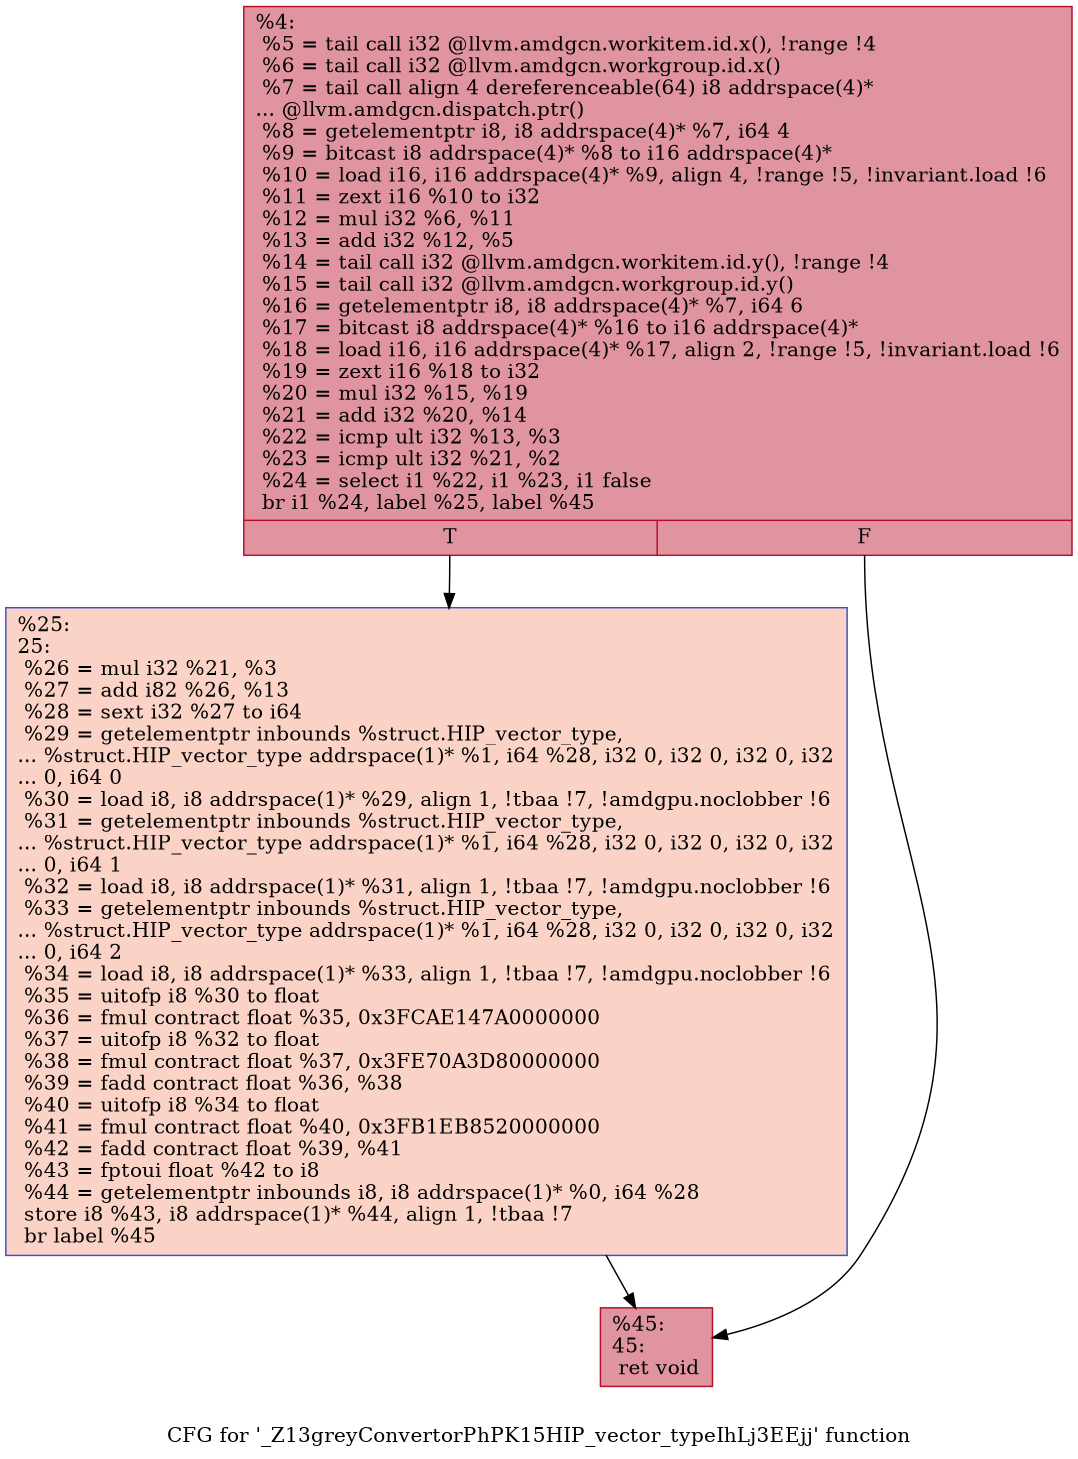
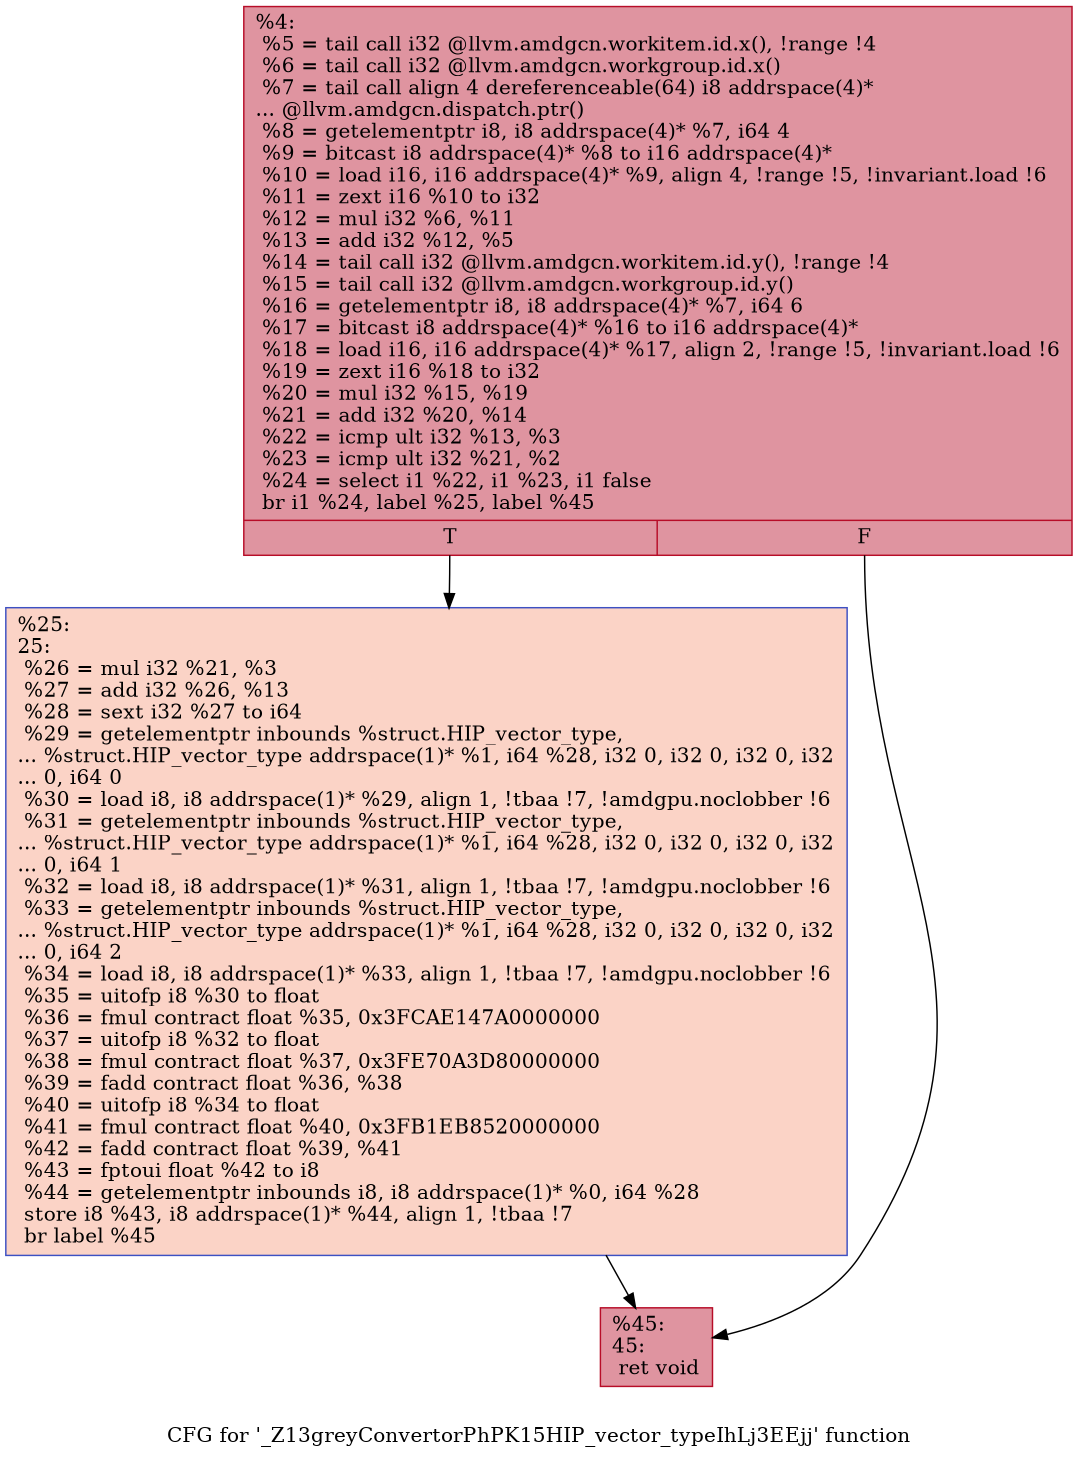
node "%25:": text "%27 = add i82 %26, %13" -> "%27 = add i32 %26, %13"
